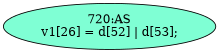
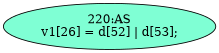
node "720:AS v1[26] = d[52] | d[53];": label "720:AS v1[26] = d[52] | d[53];" -> "220:AS v1[26] = d[52] | d[53];"
